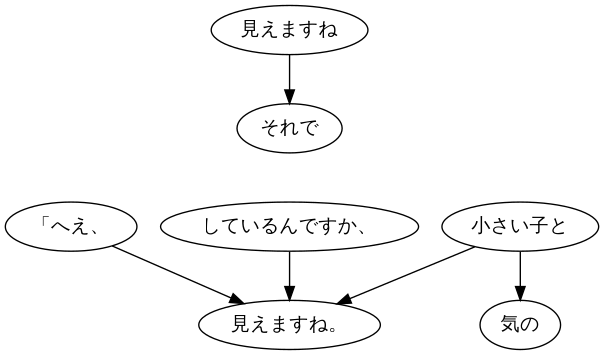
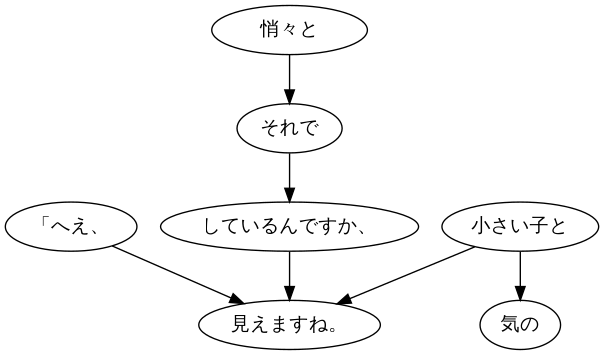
node "見えますね": label "見えますね" -> "悄々と"
edge "それで" -> "しているんですか、": added
